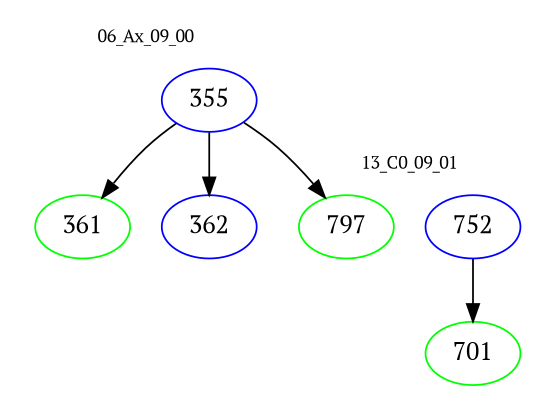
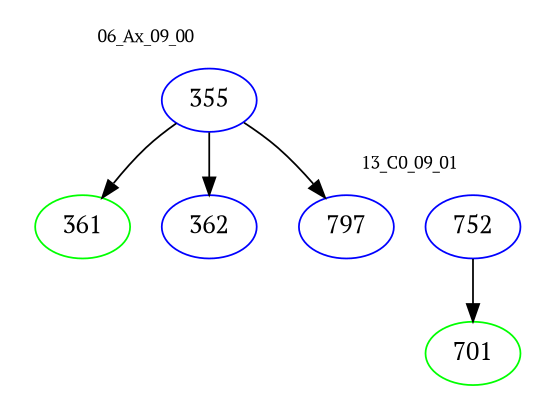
node "797": color green -> blue
